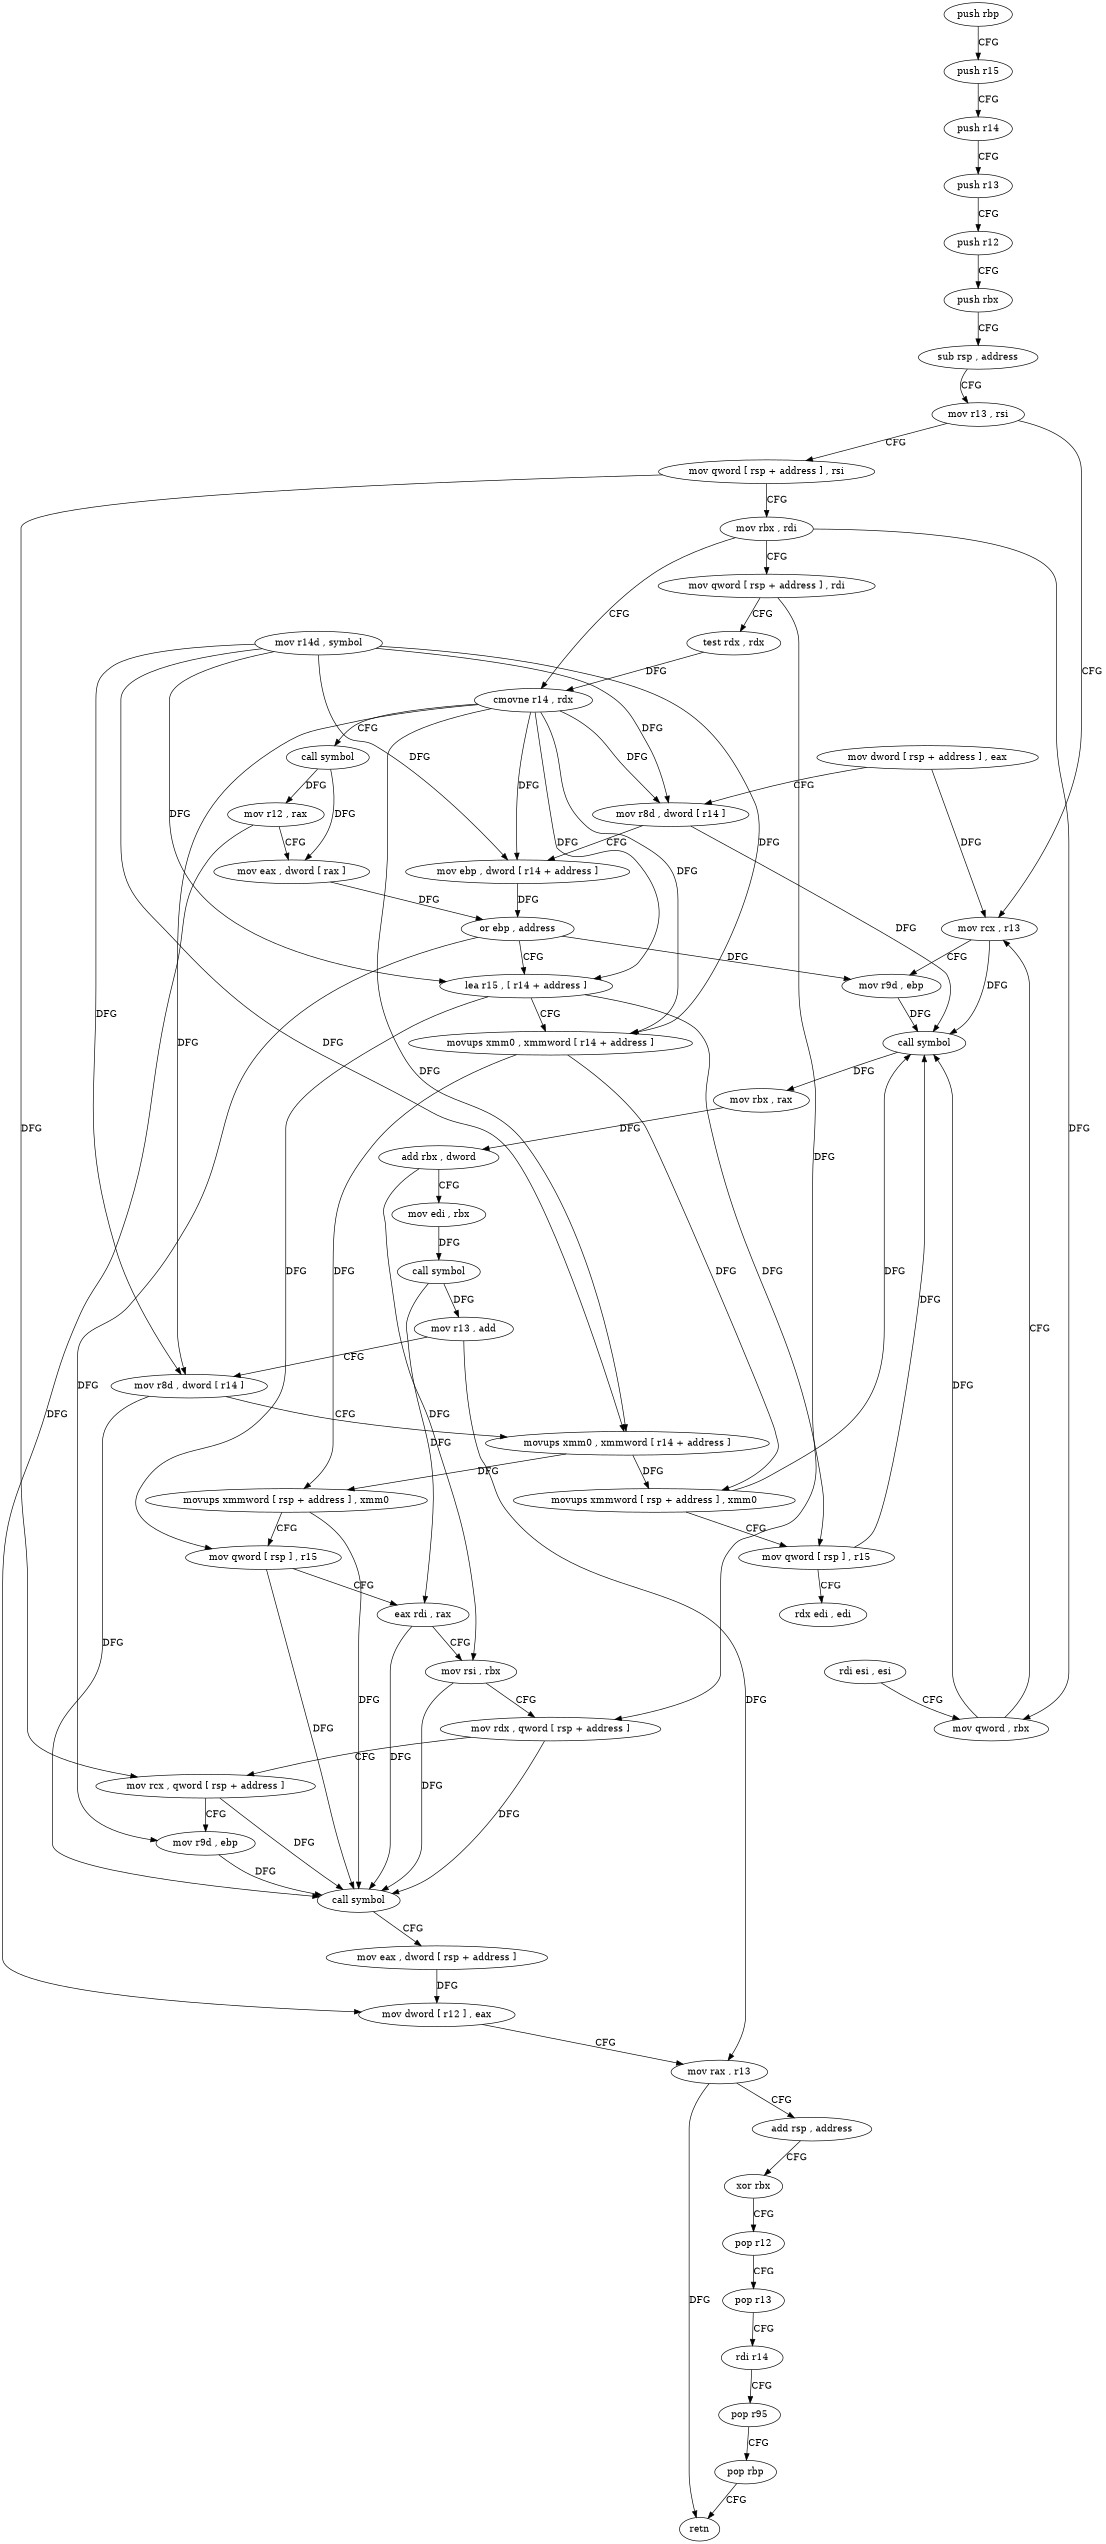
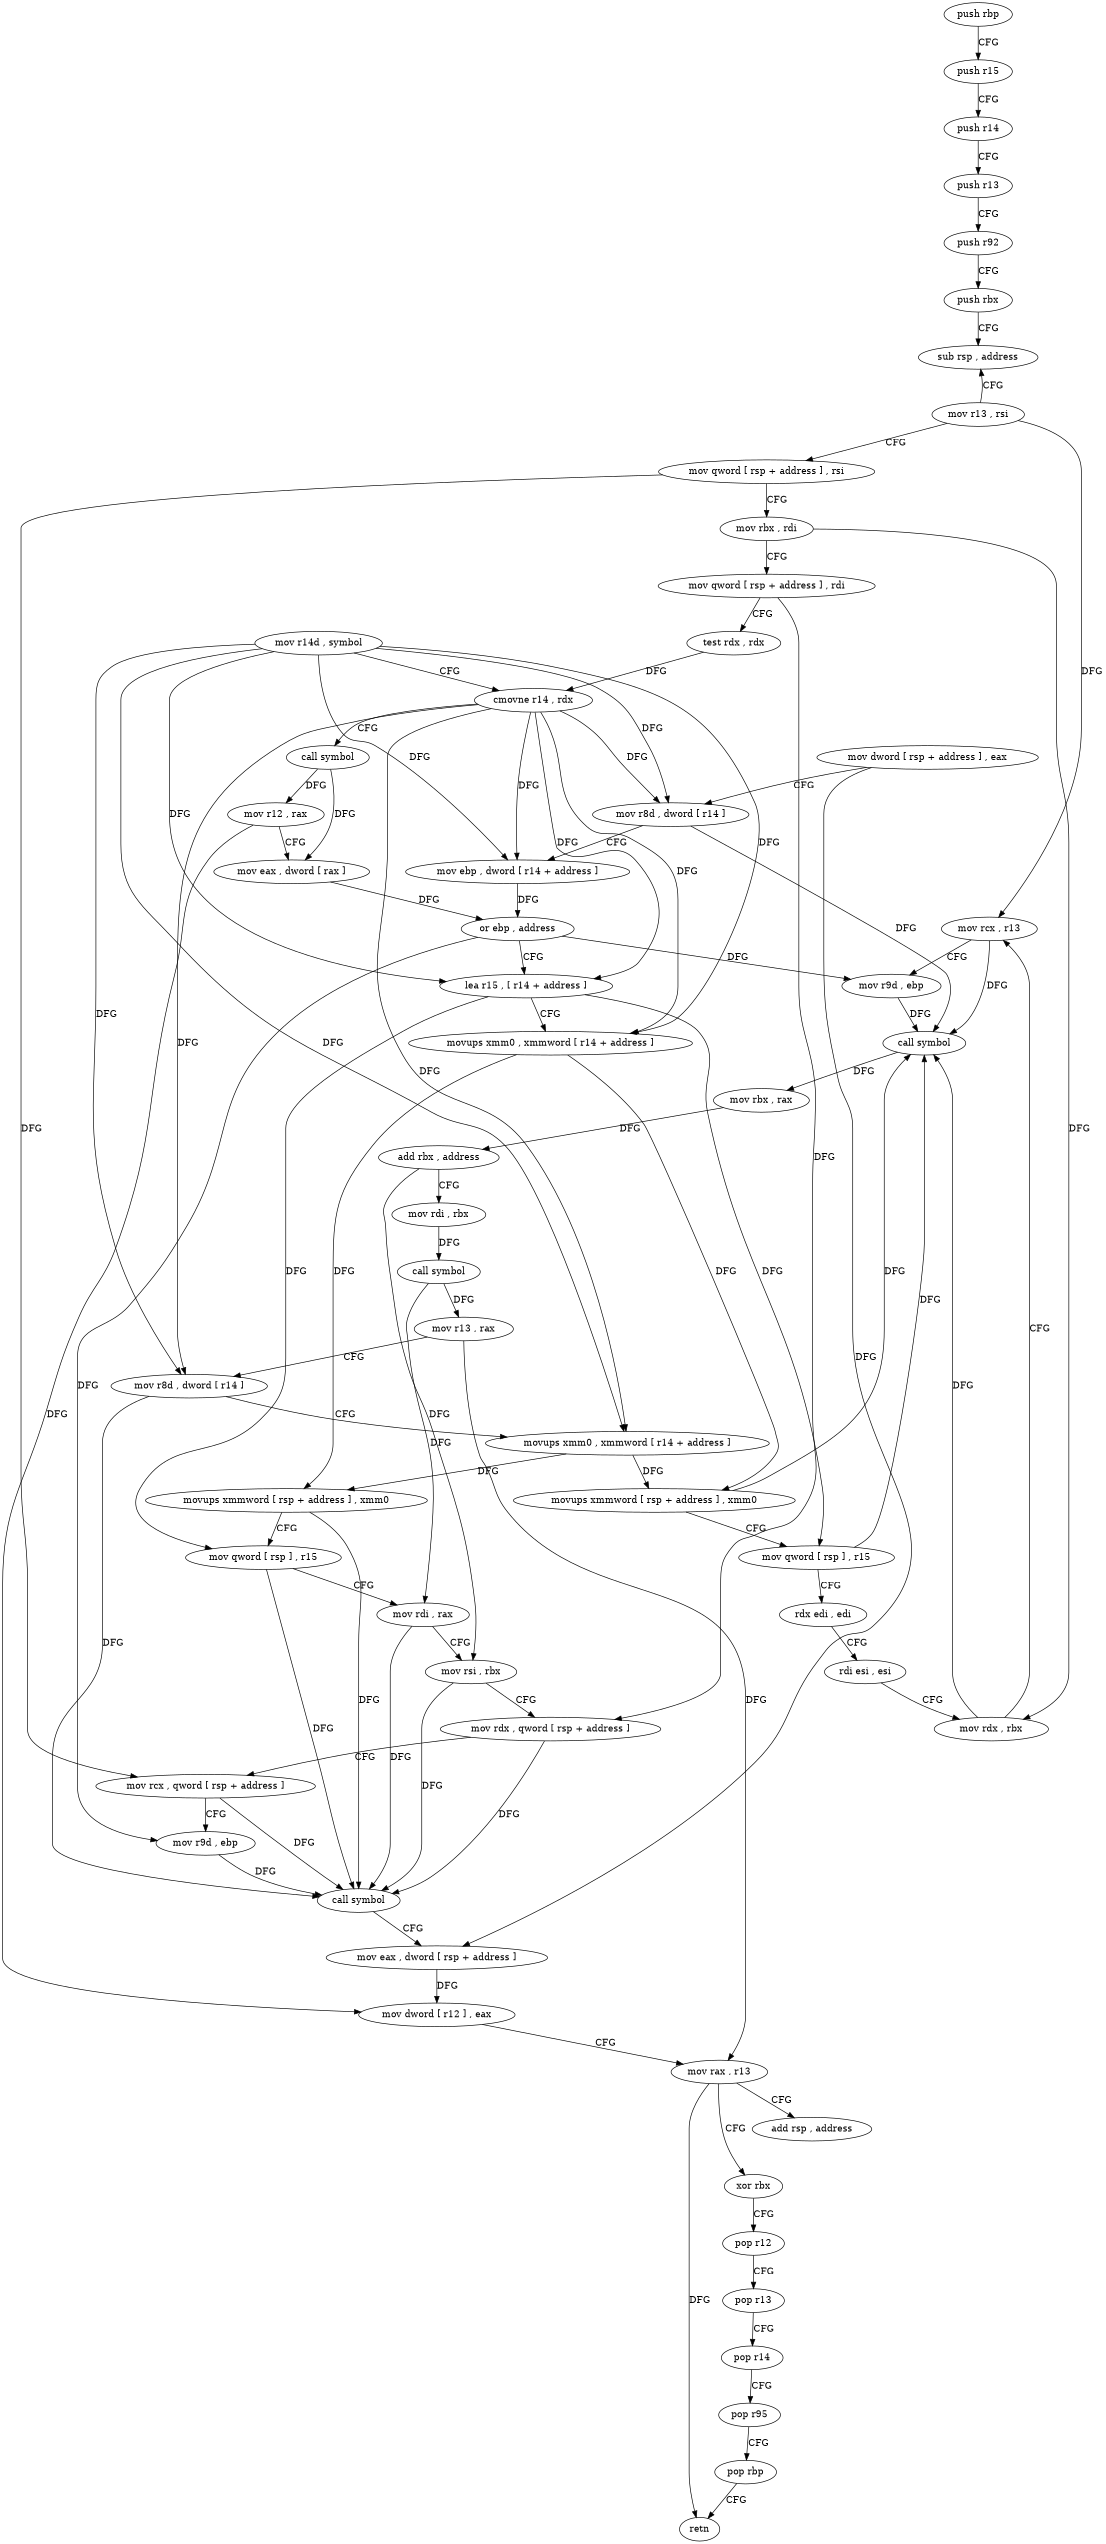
node "push r12": label "push r12" -> "push r92"
edge "sub rsp , address" -> "mov r13 , rsi": reversed
edge "mov rbx , rdi" -> "cmovne r14 , rdx": now "mov r14d , symbol" -> "cmovne r14 , rdx"
edge "mov r13 , rsi" -> "mov rcx , r13": label "CFG" -> "DFG"
edge "mov dword [ rsp + address ] , eax" -> "mov rcx , r13": now "mov dword [ rsp + address ] , eax" -> "mov eax , dword [ rsp + address ]"
node "add rbx , dword": label "add rbx , dword" -> "add rbx , address"
node "mov edi , rbx": label "mov edi , rbx" -> "mov rdi , rbx"
node "mov r13 , add": label "mov r13 , add" -> "mov r13 , rax"
node "eax rdi , rax": label "eax rdi , rax" -> "mov rdi , rax"
edge "rdx edi , edi" -> "rdi esi , esi": added, label "CFG"
node "mov qword , rbx": label "mov qword , rbx" -> "mov rdx , rbx"
edge "add rsp , address" -> "xor rbx": now "mov rax , r13" -> "xor rbx"
node "rdi r14": label "rdi r14" -> "pop r14"
